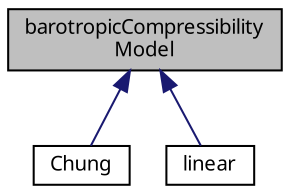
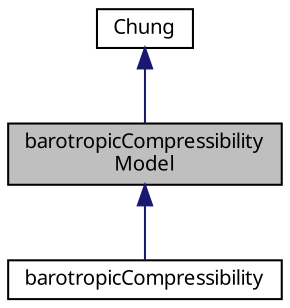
edge "Chung" -> "barotropicCompressibility Model": reversed
node "linear": label "linear" -> "barotropicCompressibility"
